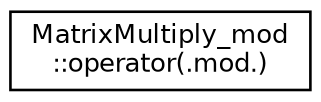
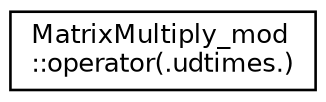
node "MatrixMultiply_mod ::operator(.mod.)": label "MatrixMultiply_mod ::operator(.mod.)" -> "MatrixMultiply_mod ::operator(.udtimes.)"
